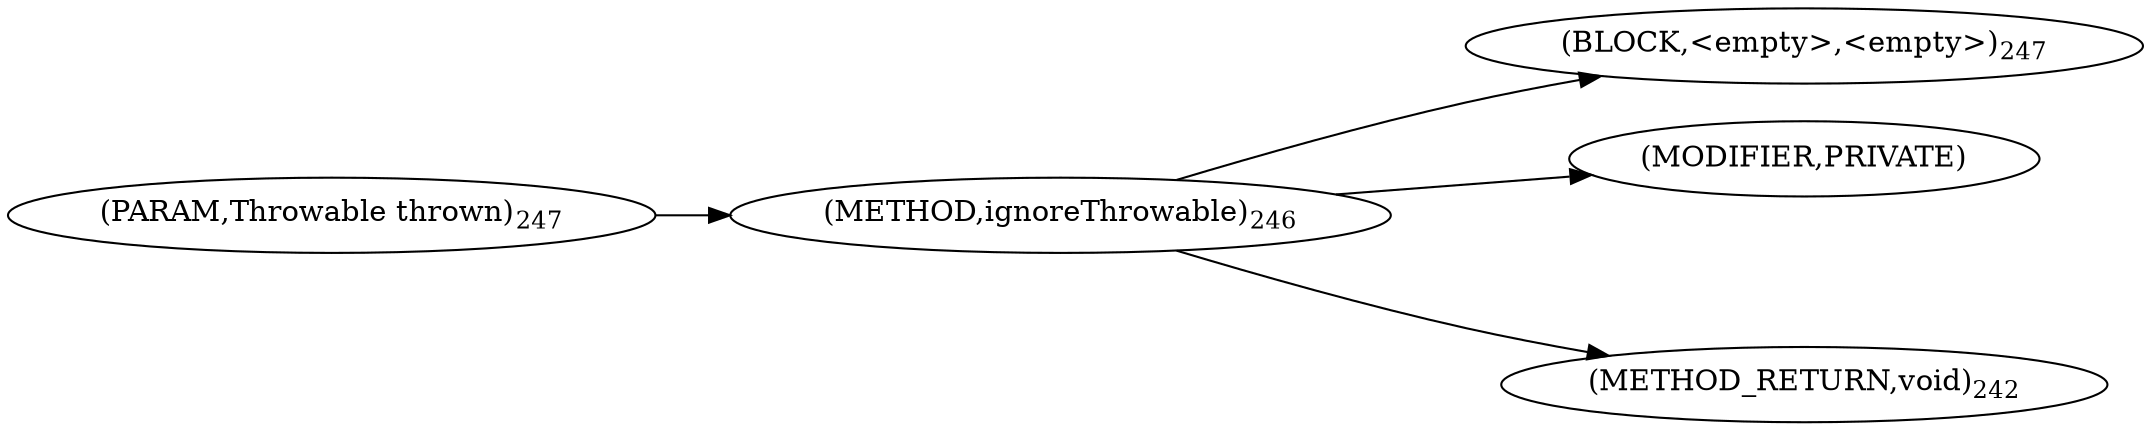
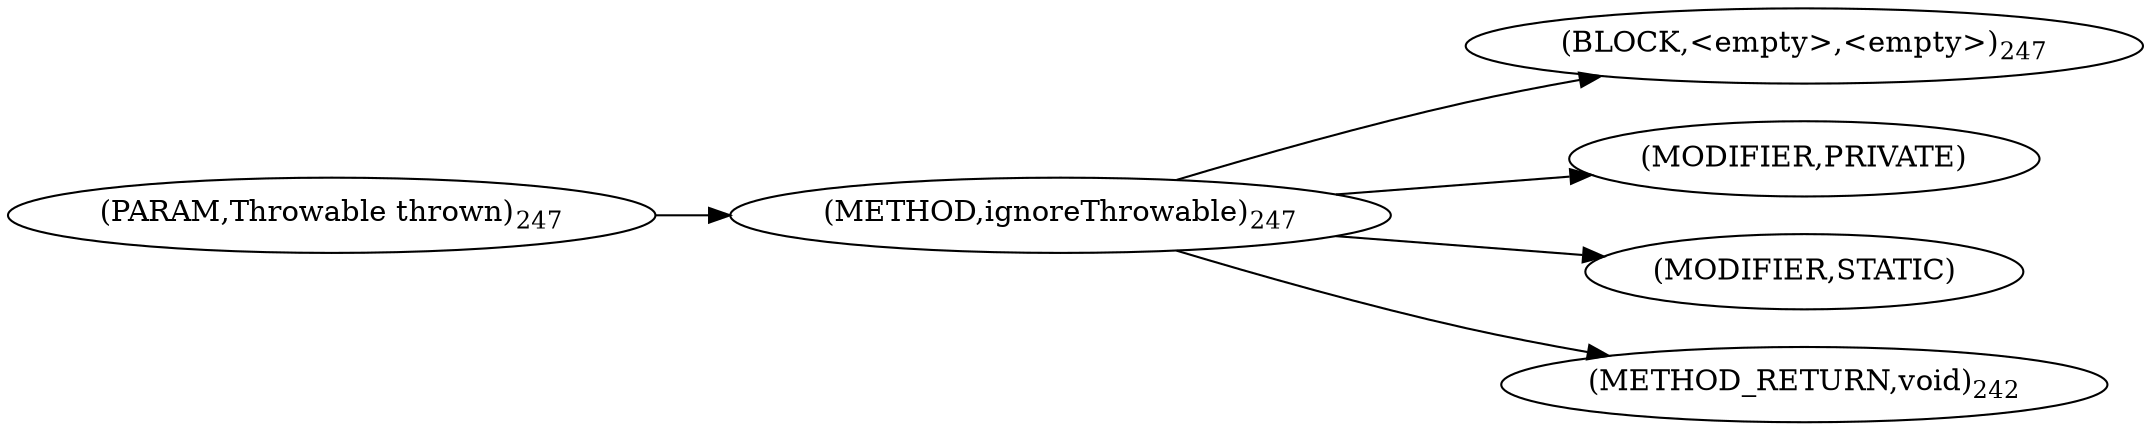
node "(METHOD,ignoreThrowable)": text "246" -> "247"
node "(MODIFIER,STATIC)": added
